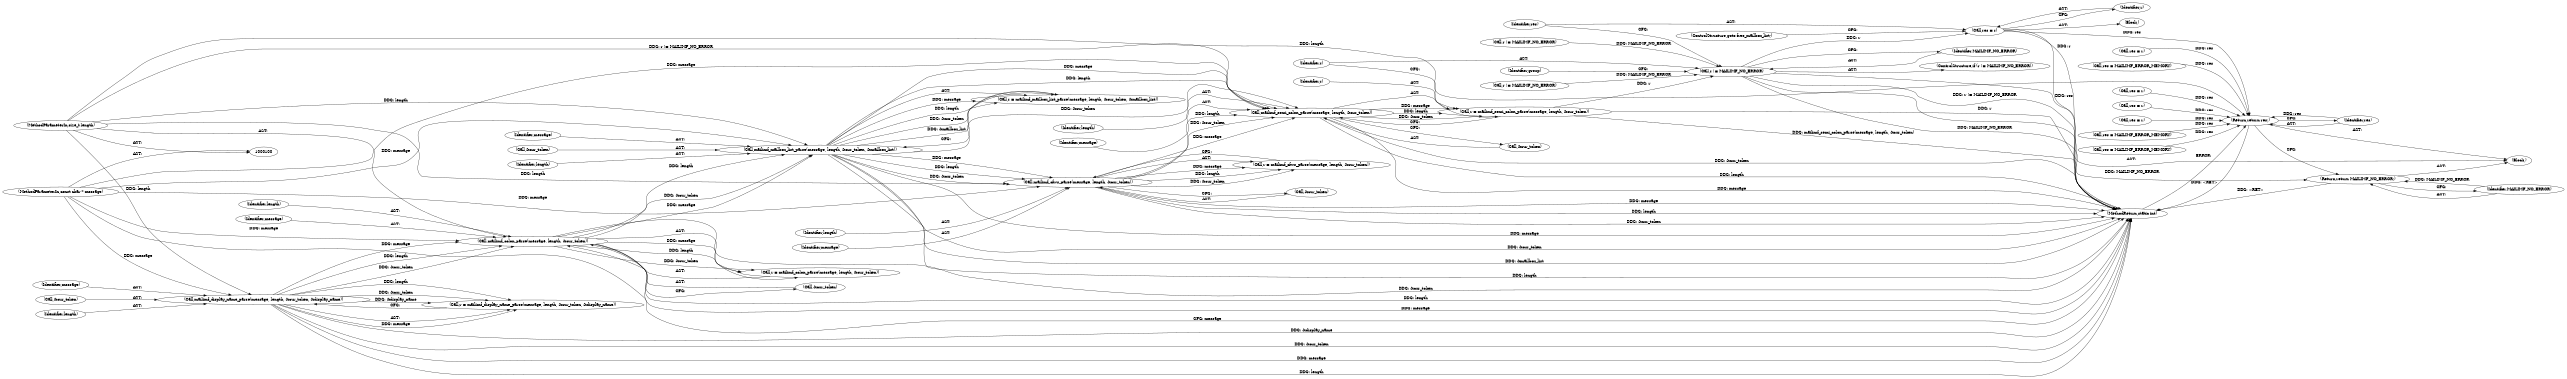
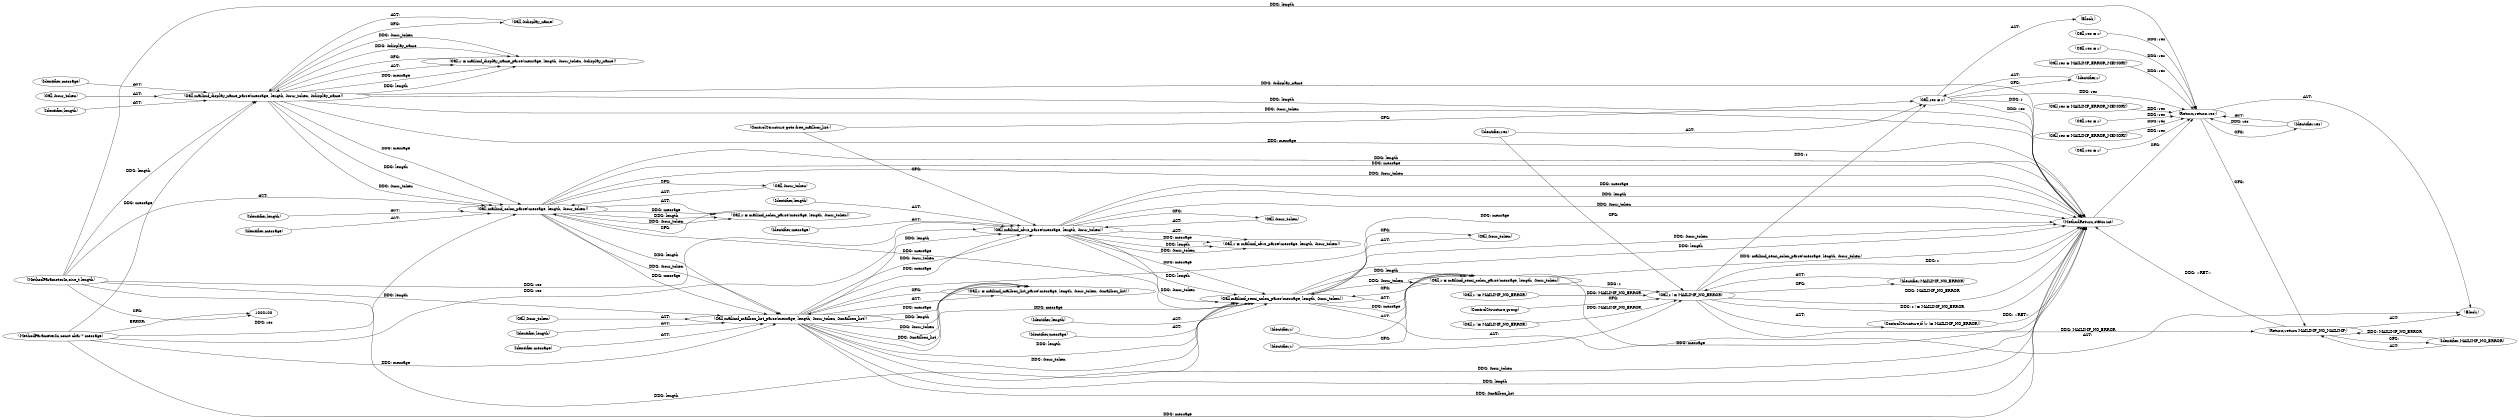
node "(Call,&display_name)": added
edge "(MethodParameterIn,size_t length)" -> "(Call,mailimf_semi_colon_parse(message, length, &cur_token))": label "DDG: r != MAILIMF_NO_ERROR" -> "DDG: length"
edge "(MethodParameterIn,const char * message)" -> "(Call,mailimf_semi_colon_parse(message, length, &cur_token))": now "(Call,mailimf_colon_parse(message, length, &cur_token))" -> "(Call,mailimf_semi_colon_parse(message, length, &cur_token))"
node "(Identifier,group)": label "(Identifier,group)" -> "(ControlStructure,group)"
edge "(MethodParameterIn,size_t length)" -> "1000100": label "AST: " -> "CFG: "
edge "(MethodParameterIn,const char * message)" -> "1000100": label "AST: " -> "ERROR: "
edge "(Call,r = mailimf_cfws_parse(message, length, &cur_token))" -> "(Call,mailimf_cfws_parse(message, length, &cur_token))": now "(ControlStructure,goto free_mailbox_list;)" -> "(Call,mailimf_cfws_parse(message, length, &cur_token))"
edge "(MethodReturn,static int)" -> "(Return,return res;)": label "ERROR: " -> "CFG: "
edge "(MethodParameterIn,size_t length)" -> "(Call,mailimf_cfws_parse(message, length, &cur_token))": label "DDG: length" -> "DDG: res"
node "(Return,return MAILIMF_NO_ERROR;)": label "(Return,return MAILIMF_NO_ERROR;)" -> "(Return,return MAILIMF_NO_MAILIMF;)"
edge "(Return,return res;)" -> "(MethodReturn,static int)": now "(ControlStructure,if (r != MAILIMF_NO_ERROR))" -> "(MethodReturn,static int)"
edge "(MethodParameterIn,const char * message)" -> "(Call,mailimf_cfws_parse(message, length, &cur_token))": label "DDG: message" -> "DDG: res"
edge "(MethodParameterIn,const char * message)" -> "(Call,mailimf_colon_parse(message, length, &cur_token))": label "DDG: message" -> "DDG: res"
edge "(Call,r = mailimf_colon_parse(message, length, &cur_token))" -> "(Call,mailimf_colon_parse(message, length, &cur_token))": label "AST: " -> "CFG: "
edge "(MethodParameterIn,const char * message)" -> "(MethodReturn,static int)": label "CFG: message" -> "DDG: message"
